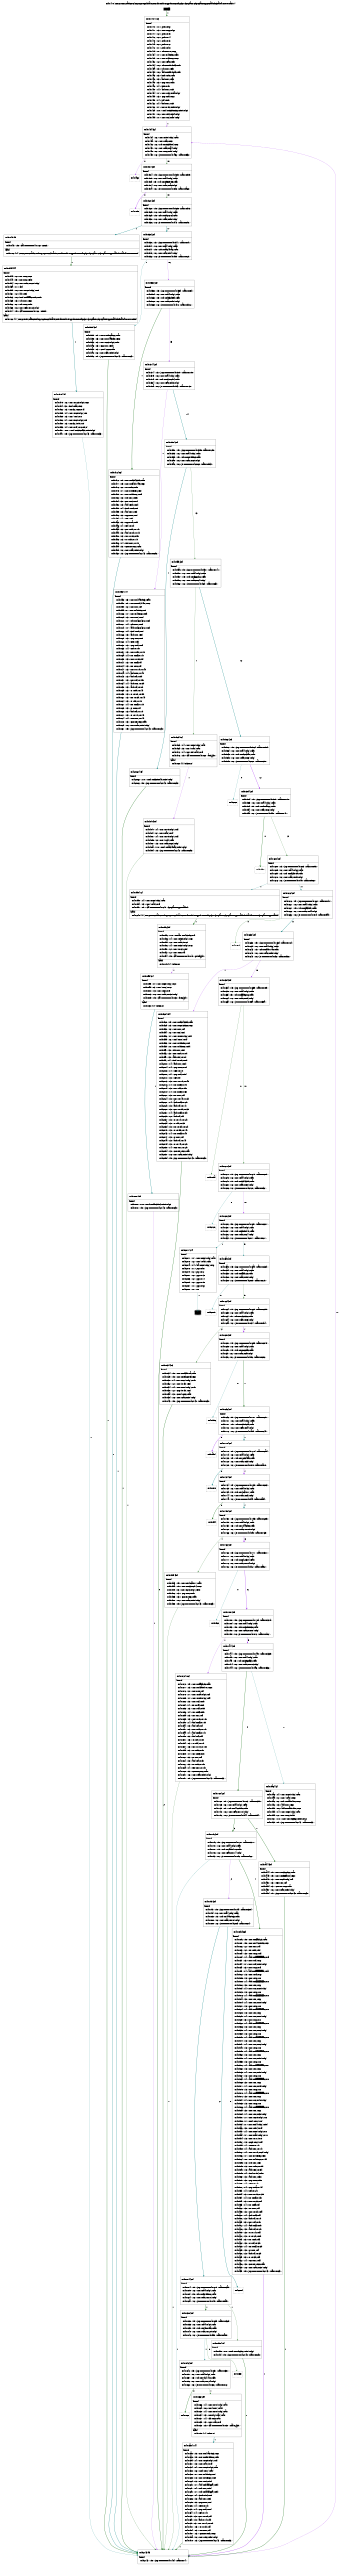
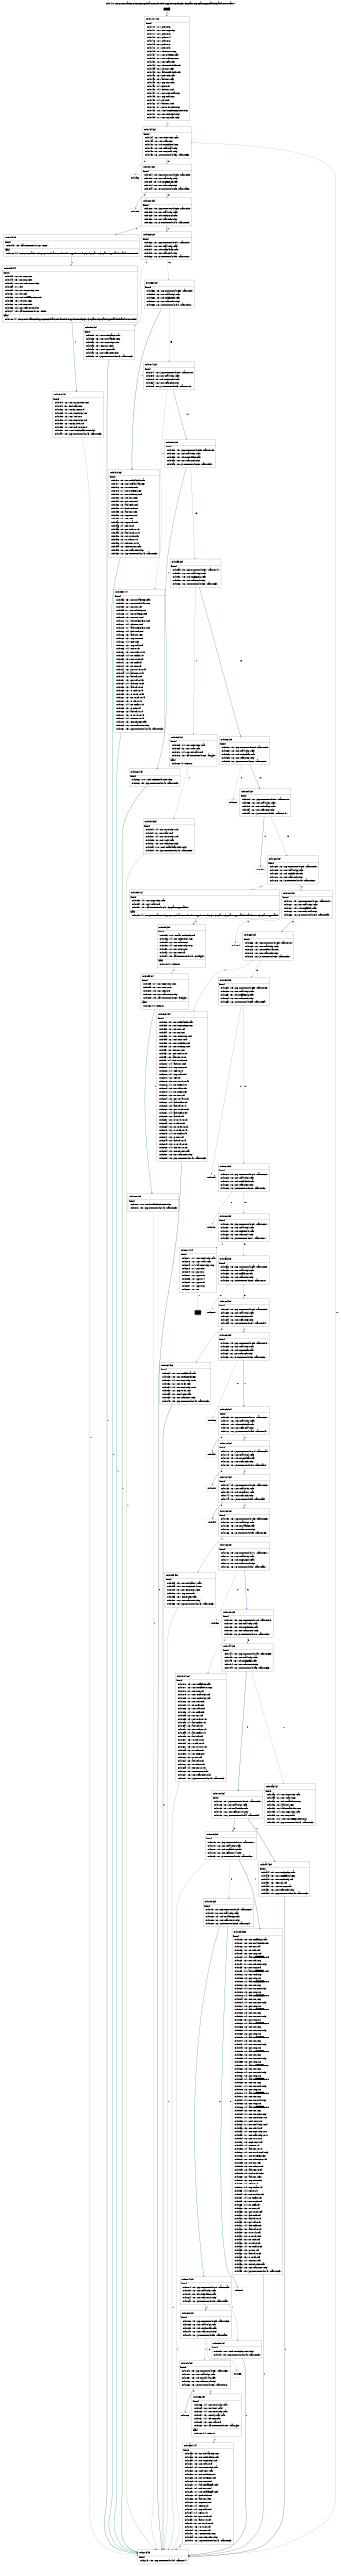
edge "0x401750 [28]" -> "0x40176c [28]": removed, label "6"
